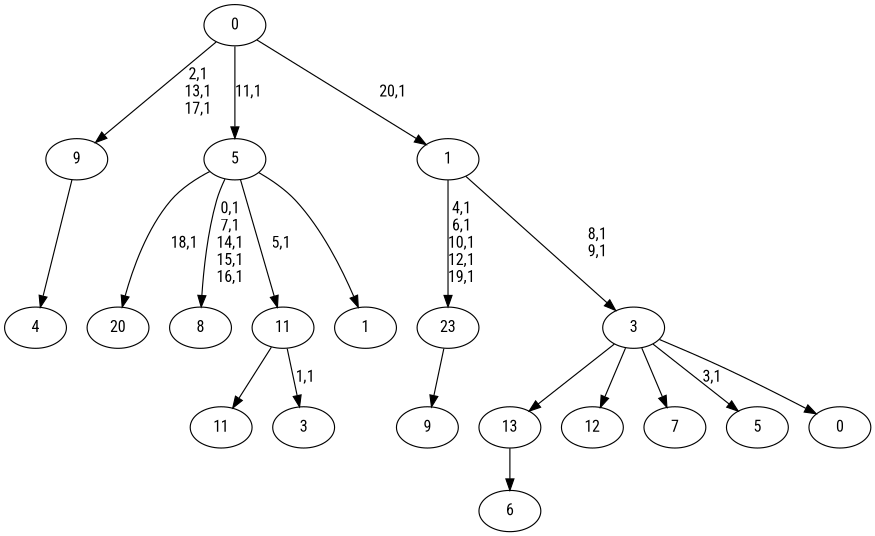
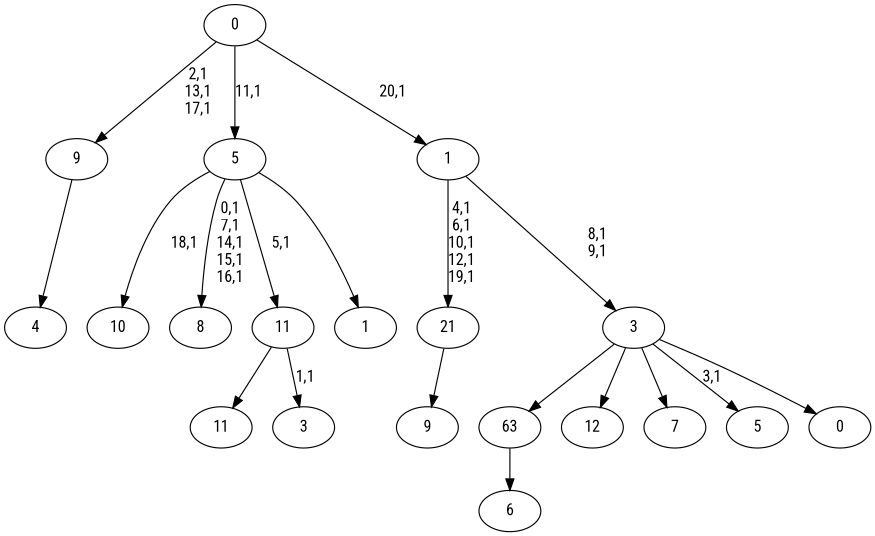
node "20": label "20" -> "10"
node "23": label "23" -> "21"
node "13": label "13" -> "63"
